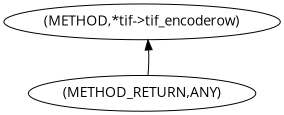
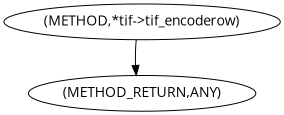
edge "(METHOD_RETURN,ANY)" -> "(METHOD,*tif->tif_encoderow)": reversed
